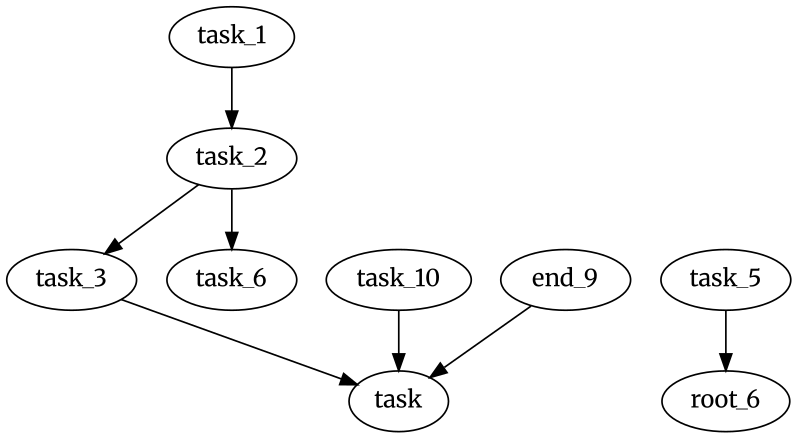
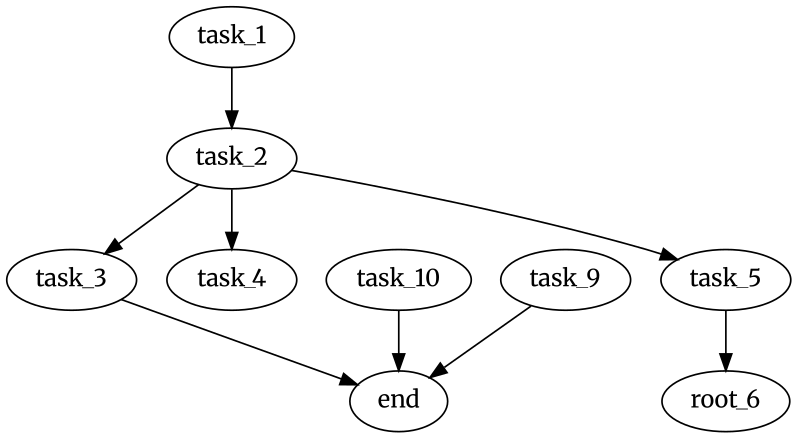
edge "task_2" -> "task_5": added
node "task_6": label "task_6" -> "task_4"
node "end_9": label "end_9" -> "task_9"
node "task": label "task" -> "end"
